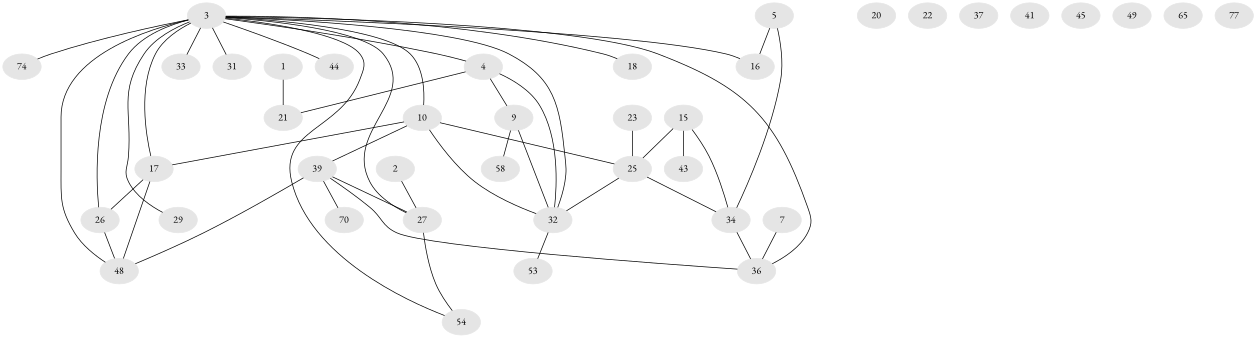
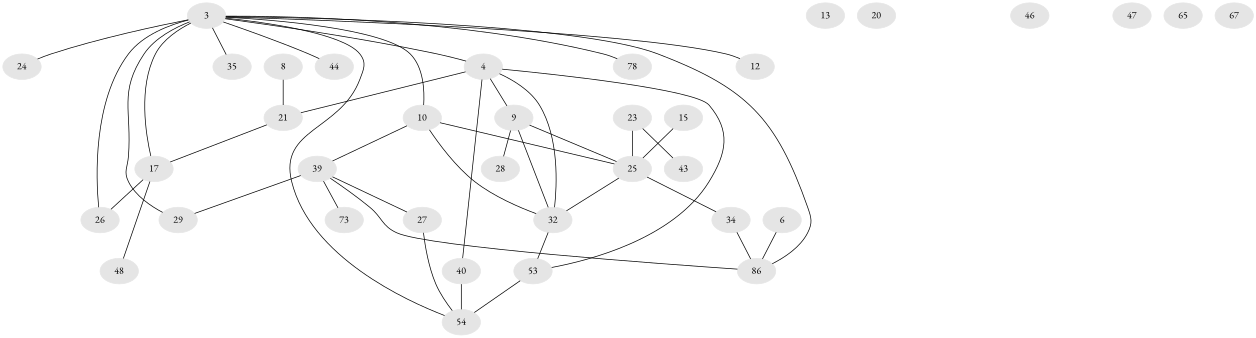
node "5": removed
node "13": added
node "22": removed
node "37": removed
node "41": label "41" -> "46"
node "45": removed
node "49": label "49" -> "47"
node "77": label "77" -> "67"
edge "3" -- "32": removed
edge "3" -- "27": removed
node "74": label "74" -> "24"
node "33": removed
node "31": label "31" -> "35"
node "1": label "1" -> "8"
node "18": label "18" -> "78"
node "16": label "16" -> "12"
edge "3" -- "48": removed
edge "4" -- "53": added
edge "10" -- "17": now "21" -- "17"
edge "9" -- "25": added
edge "15" -- "43": now "23" -- "43"
edge "15" -- "34": removed
node "2": removed
node "58": label "58" -> "28"
node "70": label "70" -> "73"
node "7": label "7" -> "6"
edge "39" -- "48": now "39" -- "29"
edge "26" -- "48": removed
node "40": added
node "36": label "36" -> "86"
edge "53" -- "54": added
